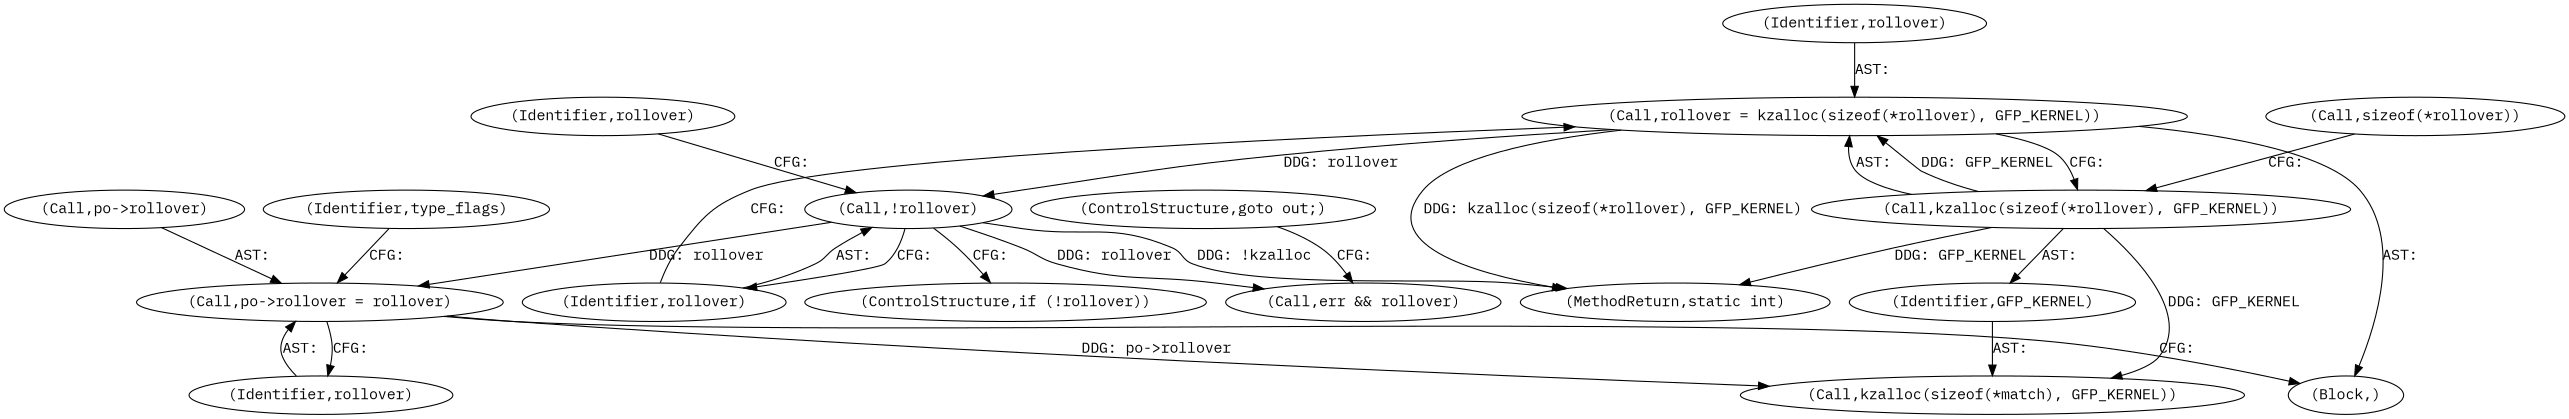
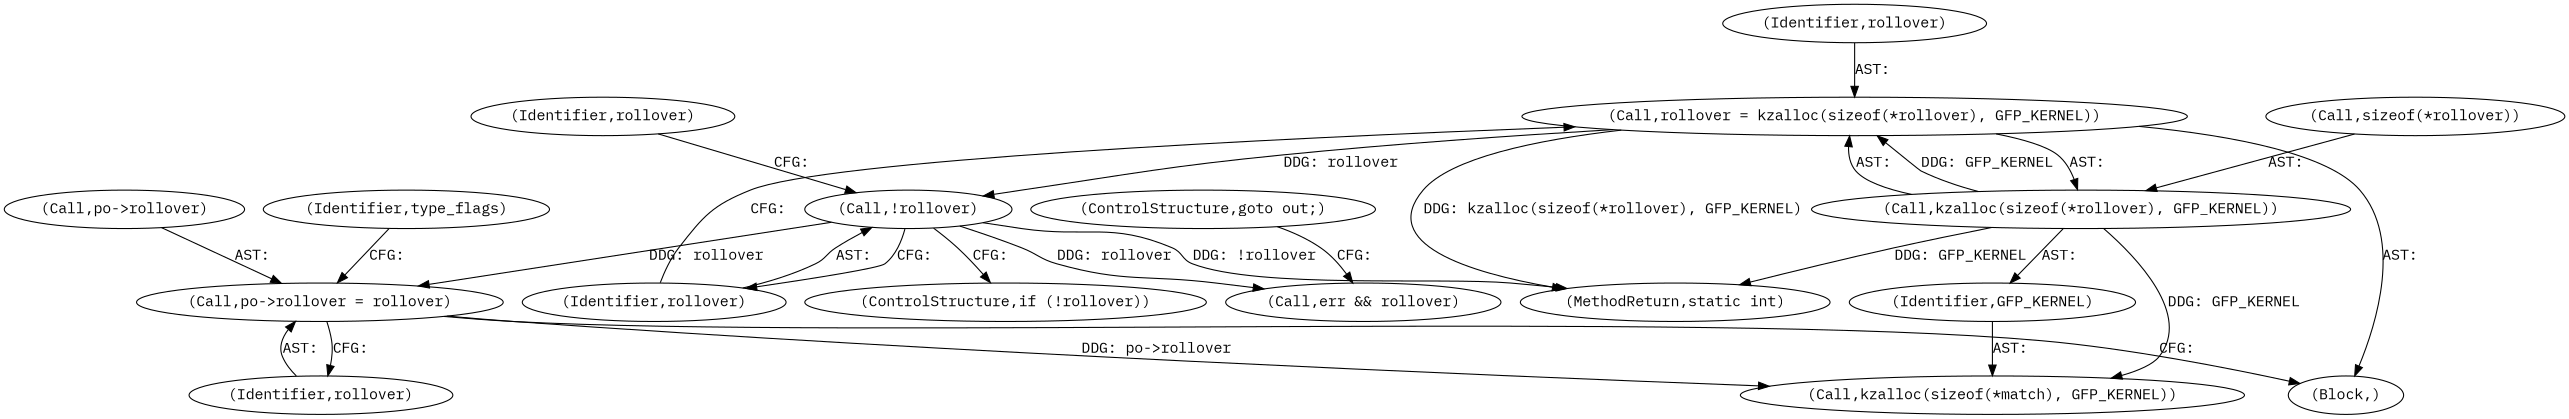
edge "(Call,rollover = kzalloc(sizeof(*rollover), GFP_KERNEL))" -> "(Call,kzalloc(sizeof(*rollover), GFP_KERNEL))": label "CFG: " -> "AST: "
edge "(Call,sizeof(*rollover))" -> "(Call,kzalloc(sizeof(*rollover), GFP_KERNEL))": label "CFG: " -> "AST: "
edge "(Call,!rollover)" -> "(MethodReturn,static int)": label "DDG: !kzalloc" -> "DDG: !rollover"
